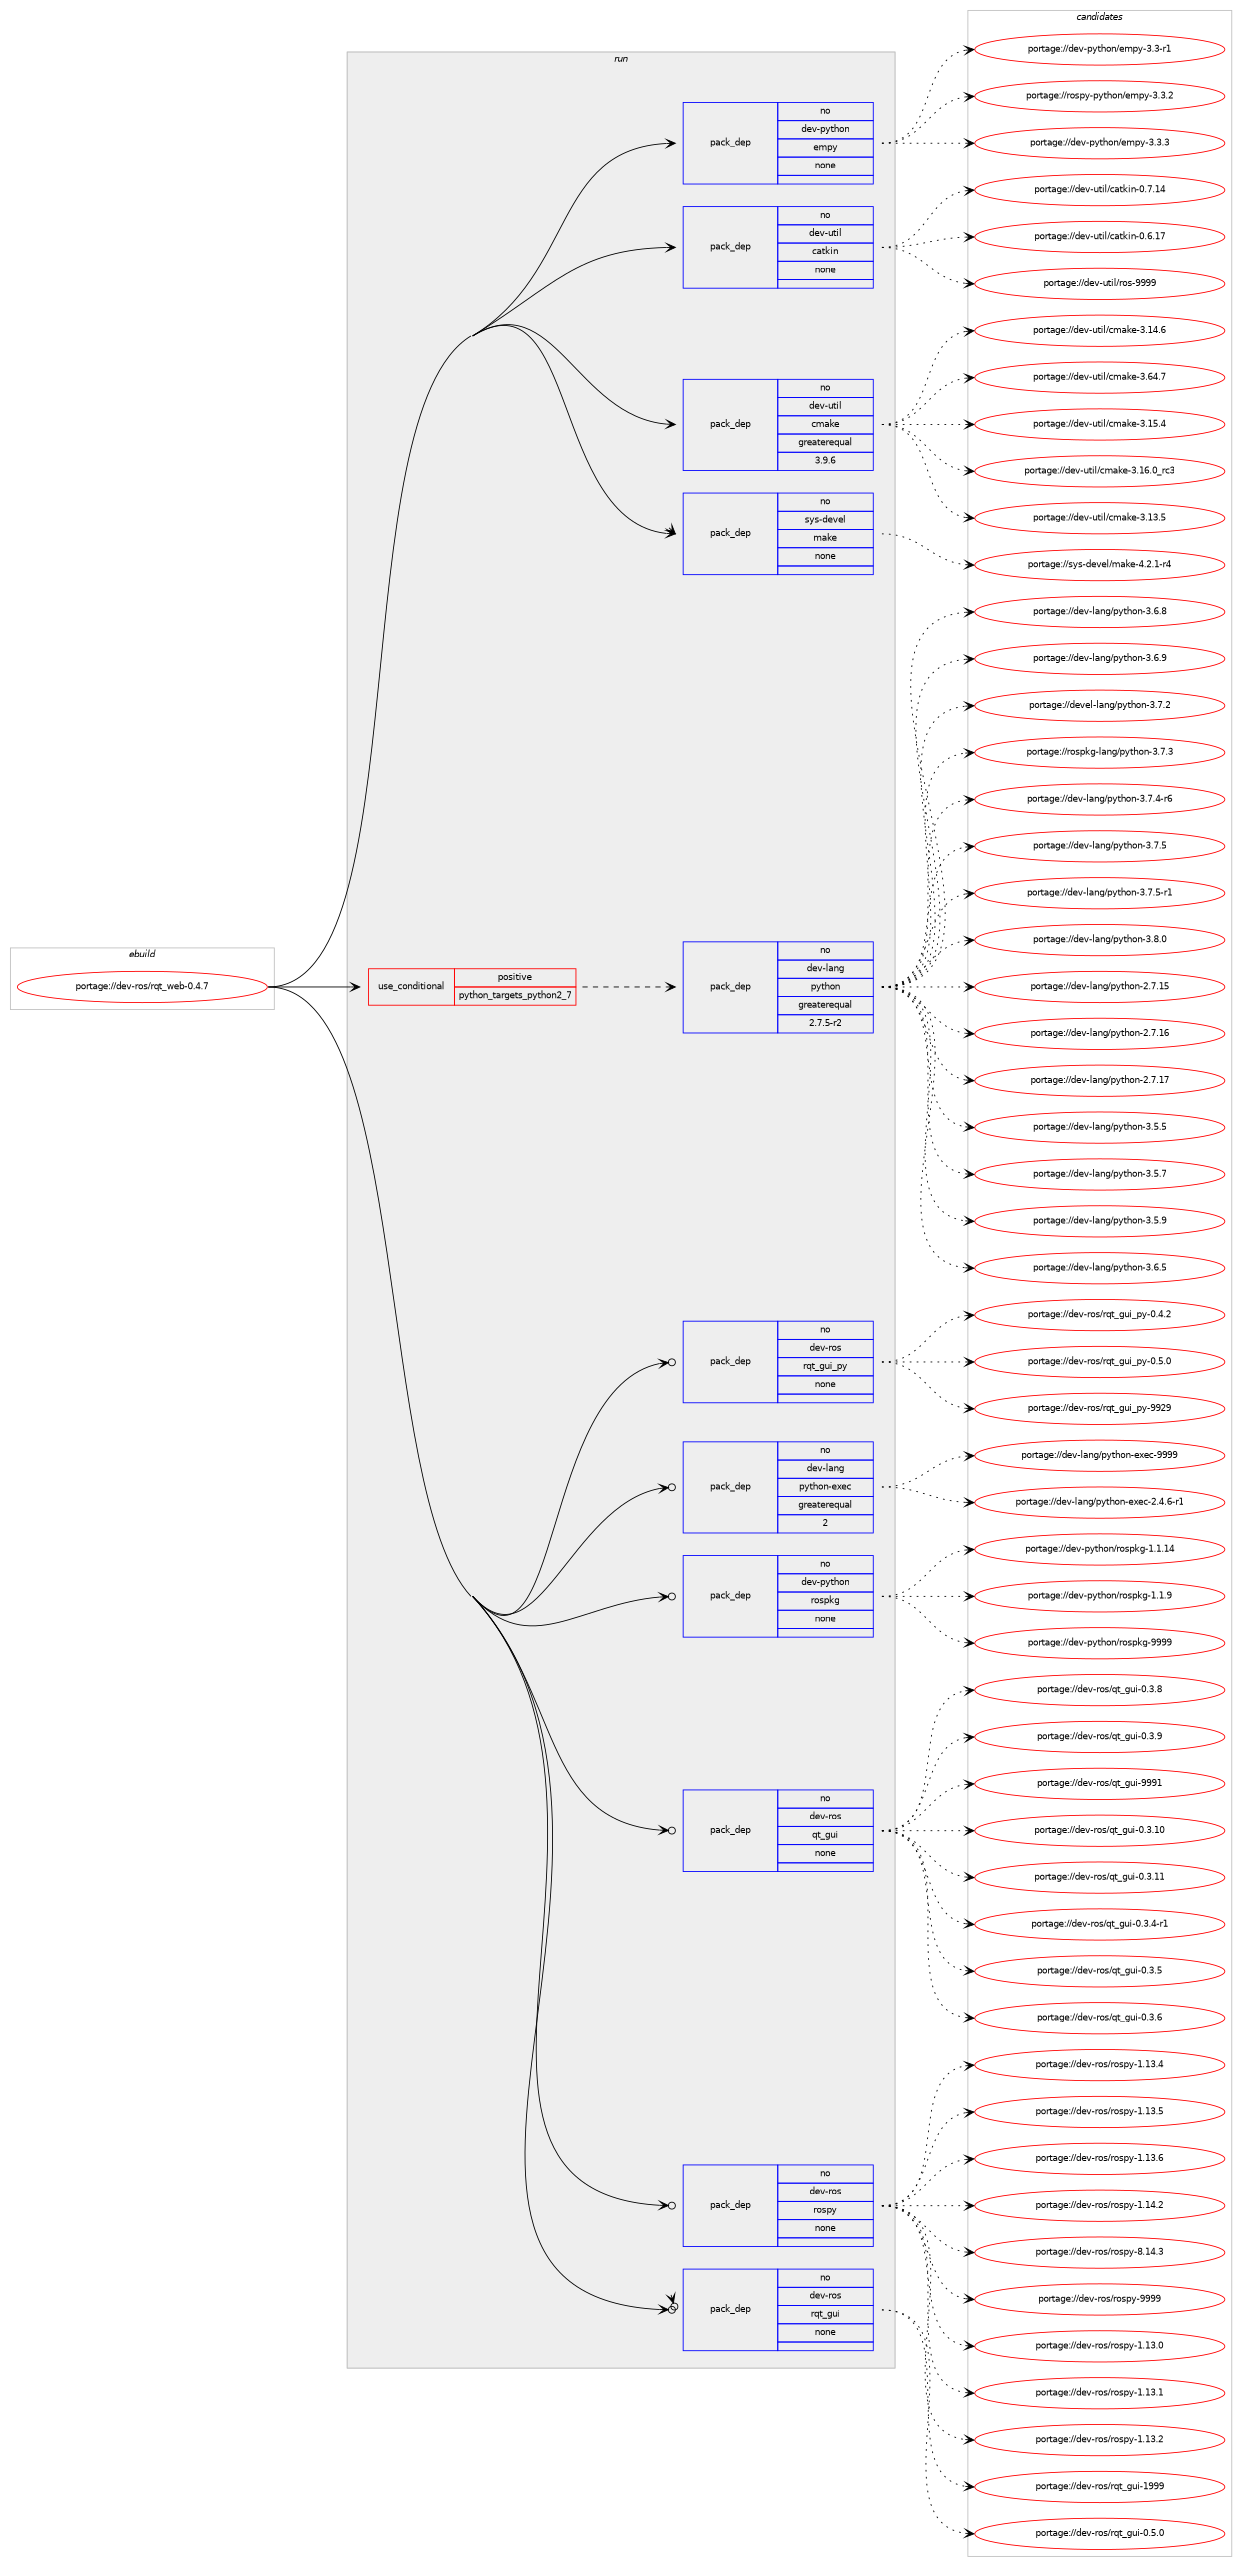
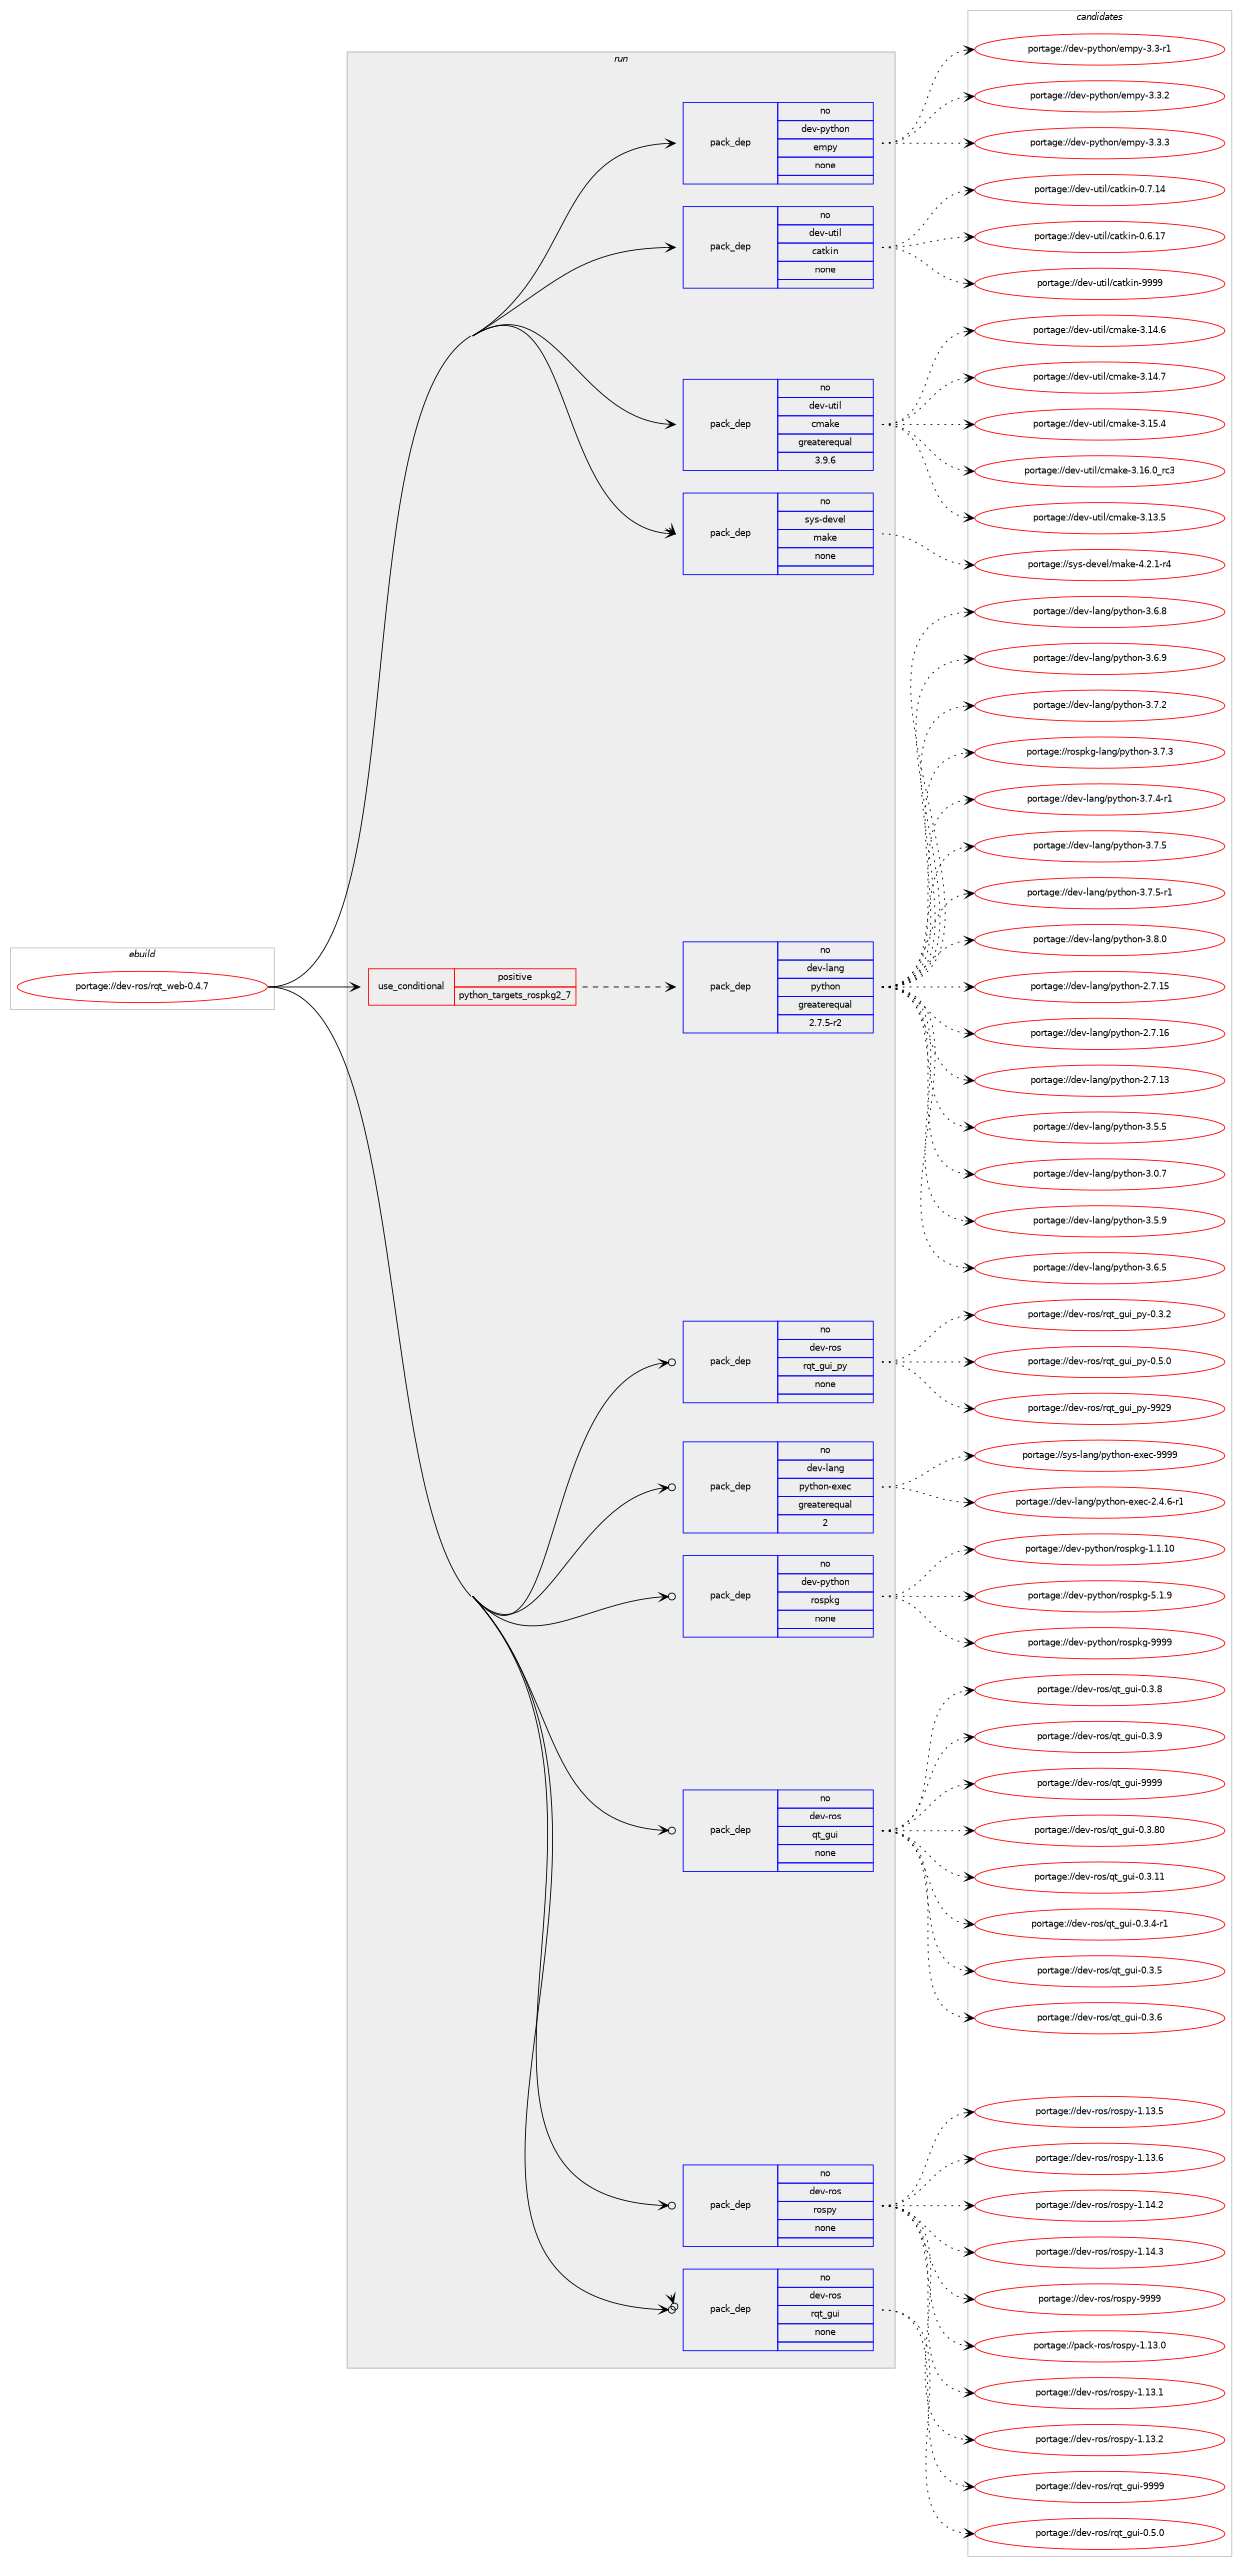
node "portage://rospy-python/empy-3.3.2": label "portage://rospy-python/empy-3.3.2" -> "portage://dev-python/empy-3.3.2"
node "portage://dev-util/ros-9999": label "portage://dev-util/ros-9999" -> "portage://dev-util/catkin-9999"
node "portage://dev-util/cmake-3.64.7": label "portage://dev-util/cmake-3.64.7" -> "portage://dev-util/cmake-3.14.7"
node "portage://devel-lang/python-3.7.2": label "portage://devel-lang/python-3.7.2" -> "portage://dev-lang/python-3.7.2"
node "portage://dev-lang/python-3.7.4-r6": label "portage://dev-lang/python-3.7.4-r6" -> "portage://dev-lang/python-3.7.4-r1"
node "use_conditional": text "python_targets_python2_7" -> "python_targets_rospkg2_7"
node "portage://dev-lang/python-2.7.17": label "portage://dev-lang/python-2.7.17" -> "portage://dev-lang/python-2.7.13"
node "portage://dev-lang/python-3.5.7": label "portage://dev-lang/python-3.5.7" -> "portage://dev-lang/python-3.0.7"
node "portage://dev-ros/rqt_gui_py-0.4.2": label "portage://dev-ros/rqt_gui_py-0.4.2" -> "portage://dev-ros/rqt_gui_py-0.3.2"
node "portage://dev-lang/python-exec-9999": label "portage://dev-lang/python-exec-9999" -> "portage://sys-lang/python-exec-9999"
node "portage://dev-python/rospkg-1.1.14": label "portage://dev-python/rospkg-1.1.14" -> "portage://dev-python/rospkg-1.1.10"
node "portage://dev-python/rospkg-1.1.9": label "portage://dev-python/rospkg-1.1.9" -> "portage://dev-python/rospkg-5.1.9"
node "portage://dev-ros/qt_gui-9991": label "portage://dev-ros/qt_gui-9991" -> "portage://dev-ros/qt_gui-9999"
node "portage://dev-ros/qt_gui-0.3.10": label "portage://dev-ros/qt_gui-0.3.10" -> "portage://dev-ros/qt_gui-0.3.80"
node "portage://dev-ros/rospy-1.13.4": removed
node "portage://dev-ros/rospy-8.14.3": label "portage://dev-ros/rospy-8.14.3" -> "portage://dev-ros/rospy-1.14.3"
node "portage://dev-ros/rospy-1.13.0": label "portage://dev-ros/rospy-1.13.0" -> "portage://pack-ros/rospy-1.13.0"
node "portage://dev-ros/rqt_gui-1999": label "portage://dev-ros/rqt_gui-1999" -> "portage://dev-ros/rqt_gui-9999"
